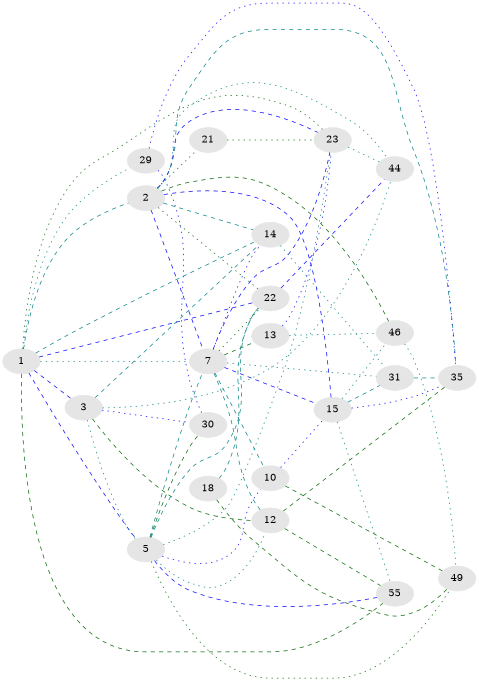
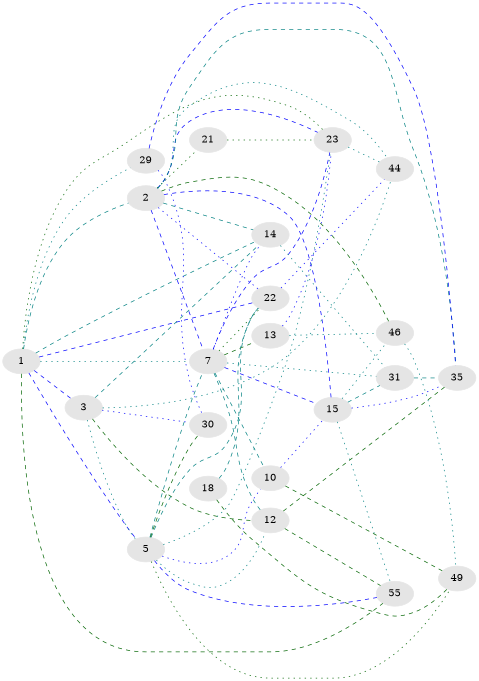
edge "29" -- "35": style dotted -> dashed
edge "44" -- "22": style dashed -> dotted
edge "2" -- "22": color darkgreen -> blue
